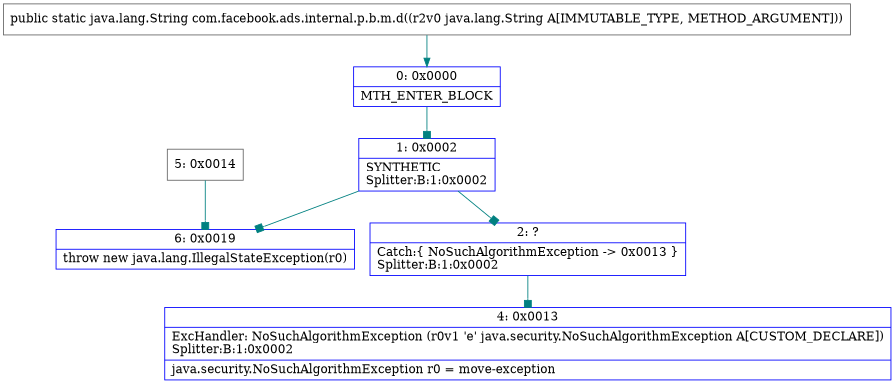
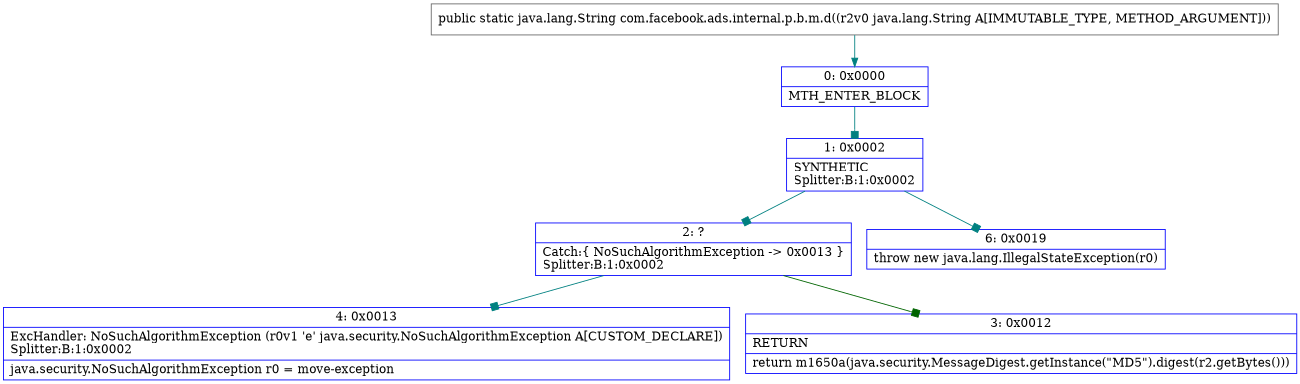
node "5: 0x0014": removed
node "3: 0x0012": added
